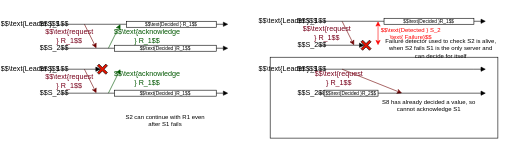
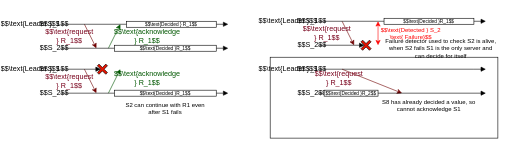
node "S2 can continue with R1 even after S1 fails": moved (165, 120) -> (165, 108)
